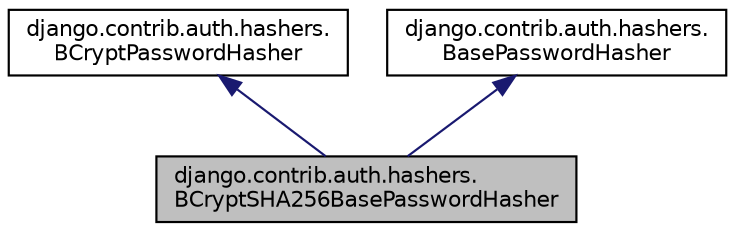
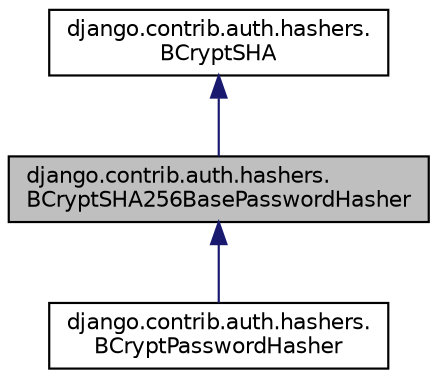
node "django.contrib.auth.hashers. BasePasswordHasher": label "django.contrib.auth.hashers. BasePasswordHasher" -> "django.contrib.auth.hashers. BCryptSHA"
edge "django.contrib.auth.hashers. BCryptSHA256BasePasswordHasher" -> "django.contrib.auth.hashers. BCryptPasswordHasher": reversed
